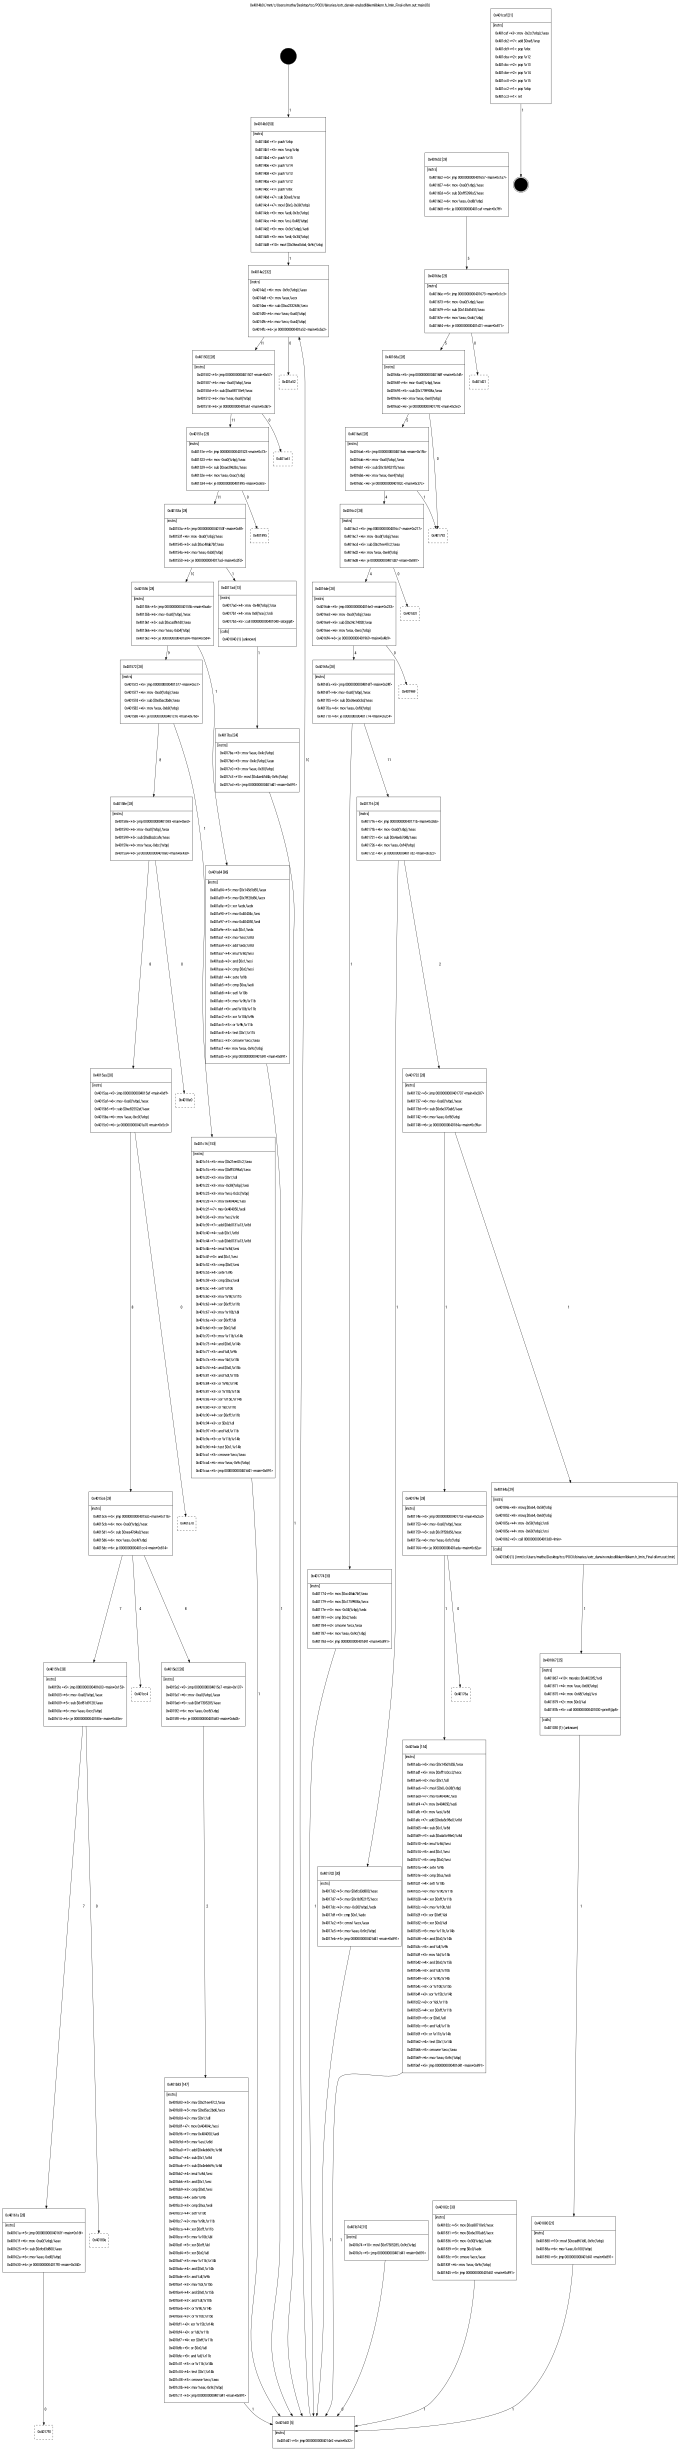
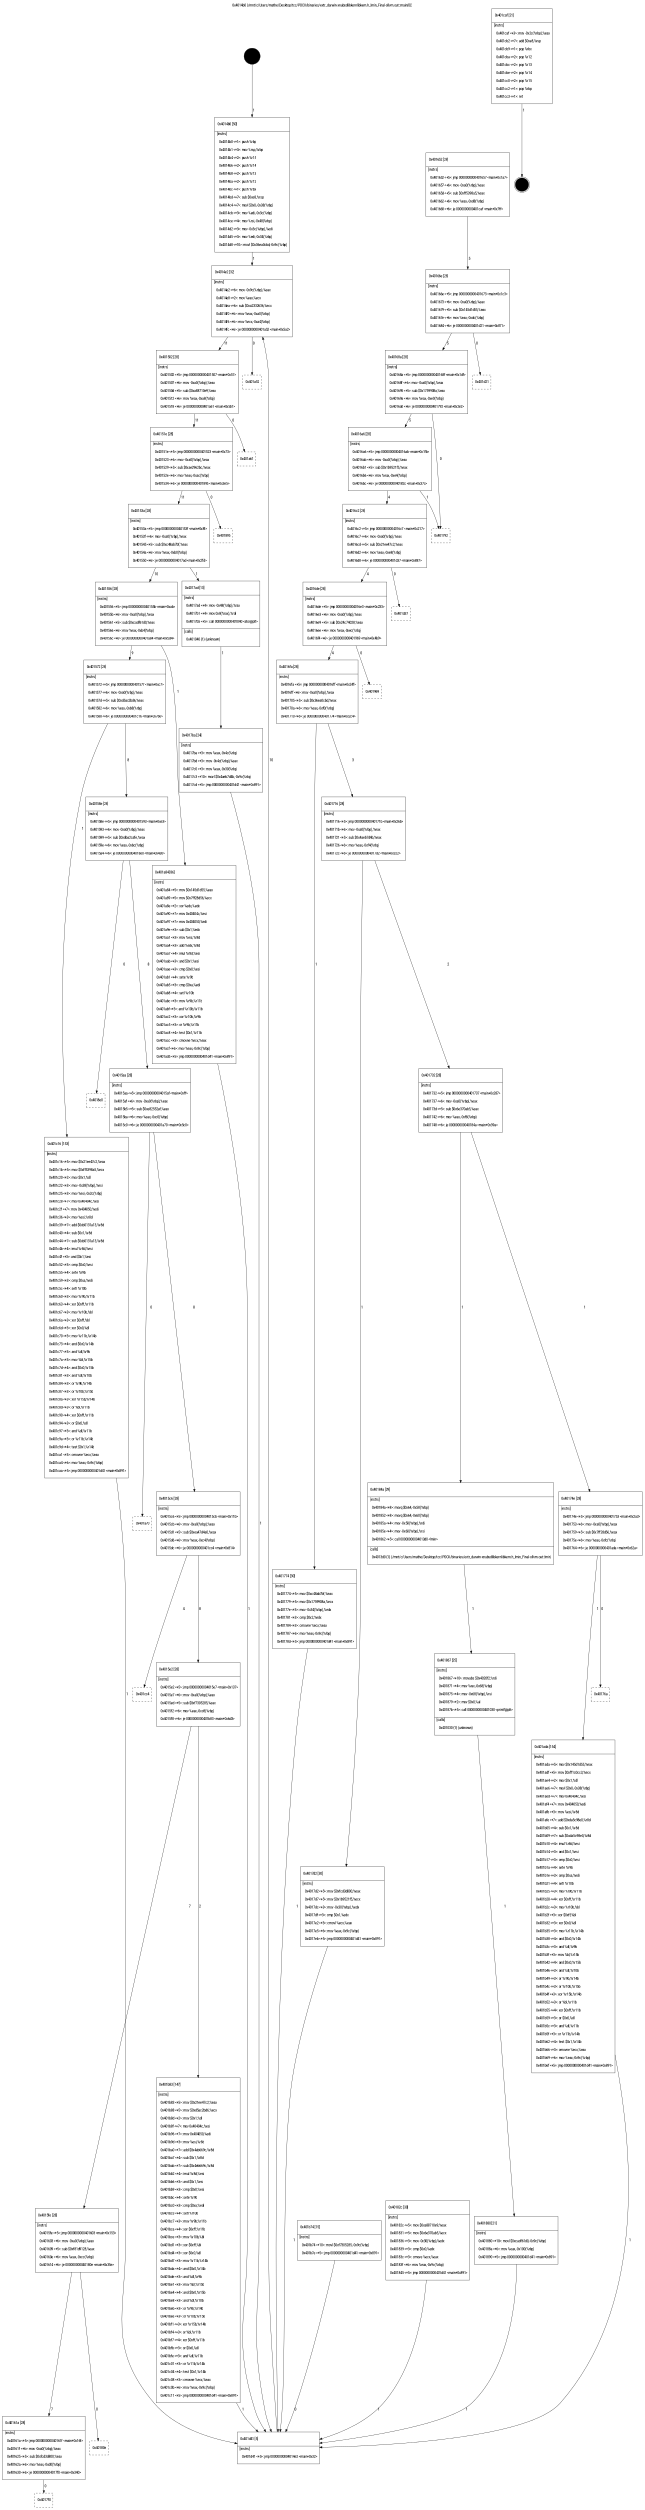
edge "0x4016fa [28]" -> "0x401716 [28]": label " 11" -> " 3"
edge "0x4015c6 [28]" -> "0x4015fe [28]": now "0x4015e2 [28]" -> "0x4015fe [28]"
